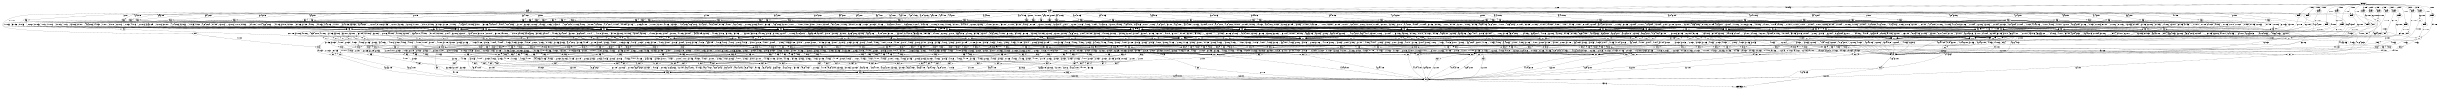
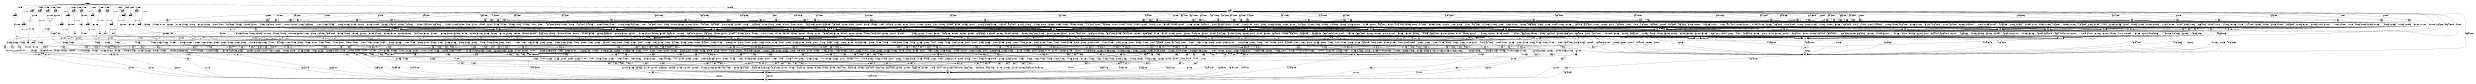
edge "t_28" -> "t_13": removed, label "[2,7] 45 0.34"
node "TERMINAL": removed
